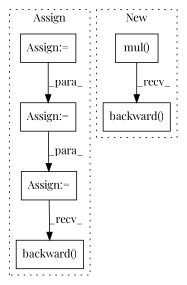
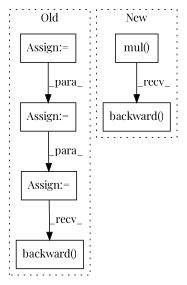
cluster "Assign": label "Assign" -> "Old"
